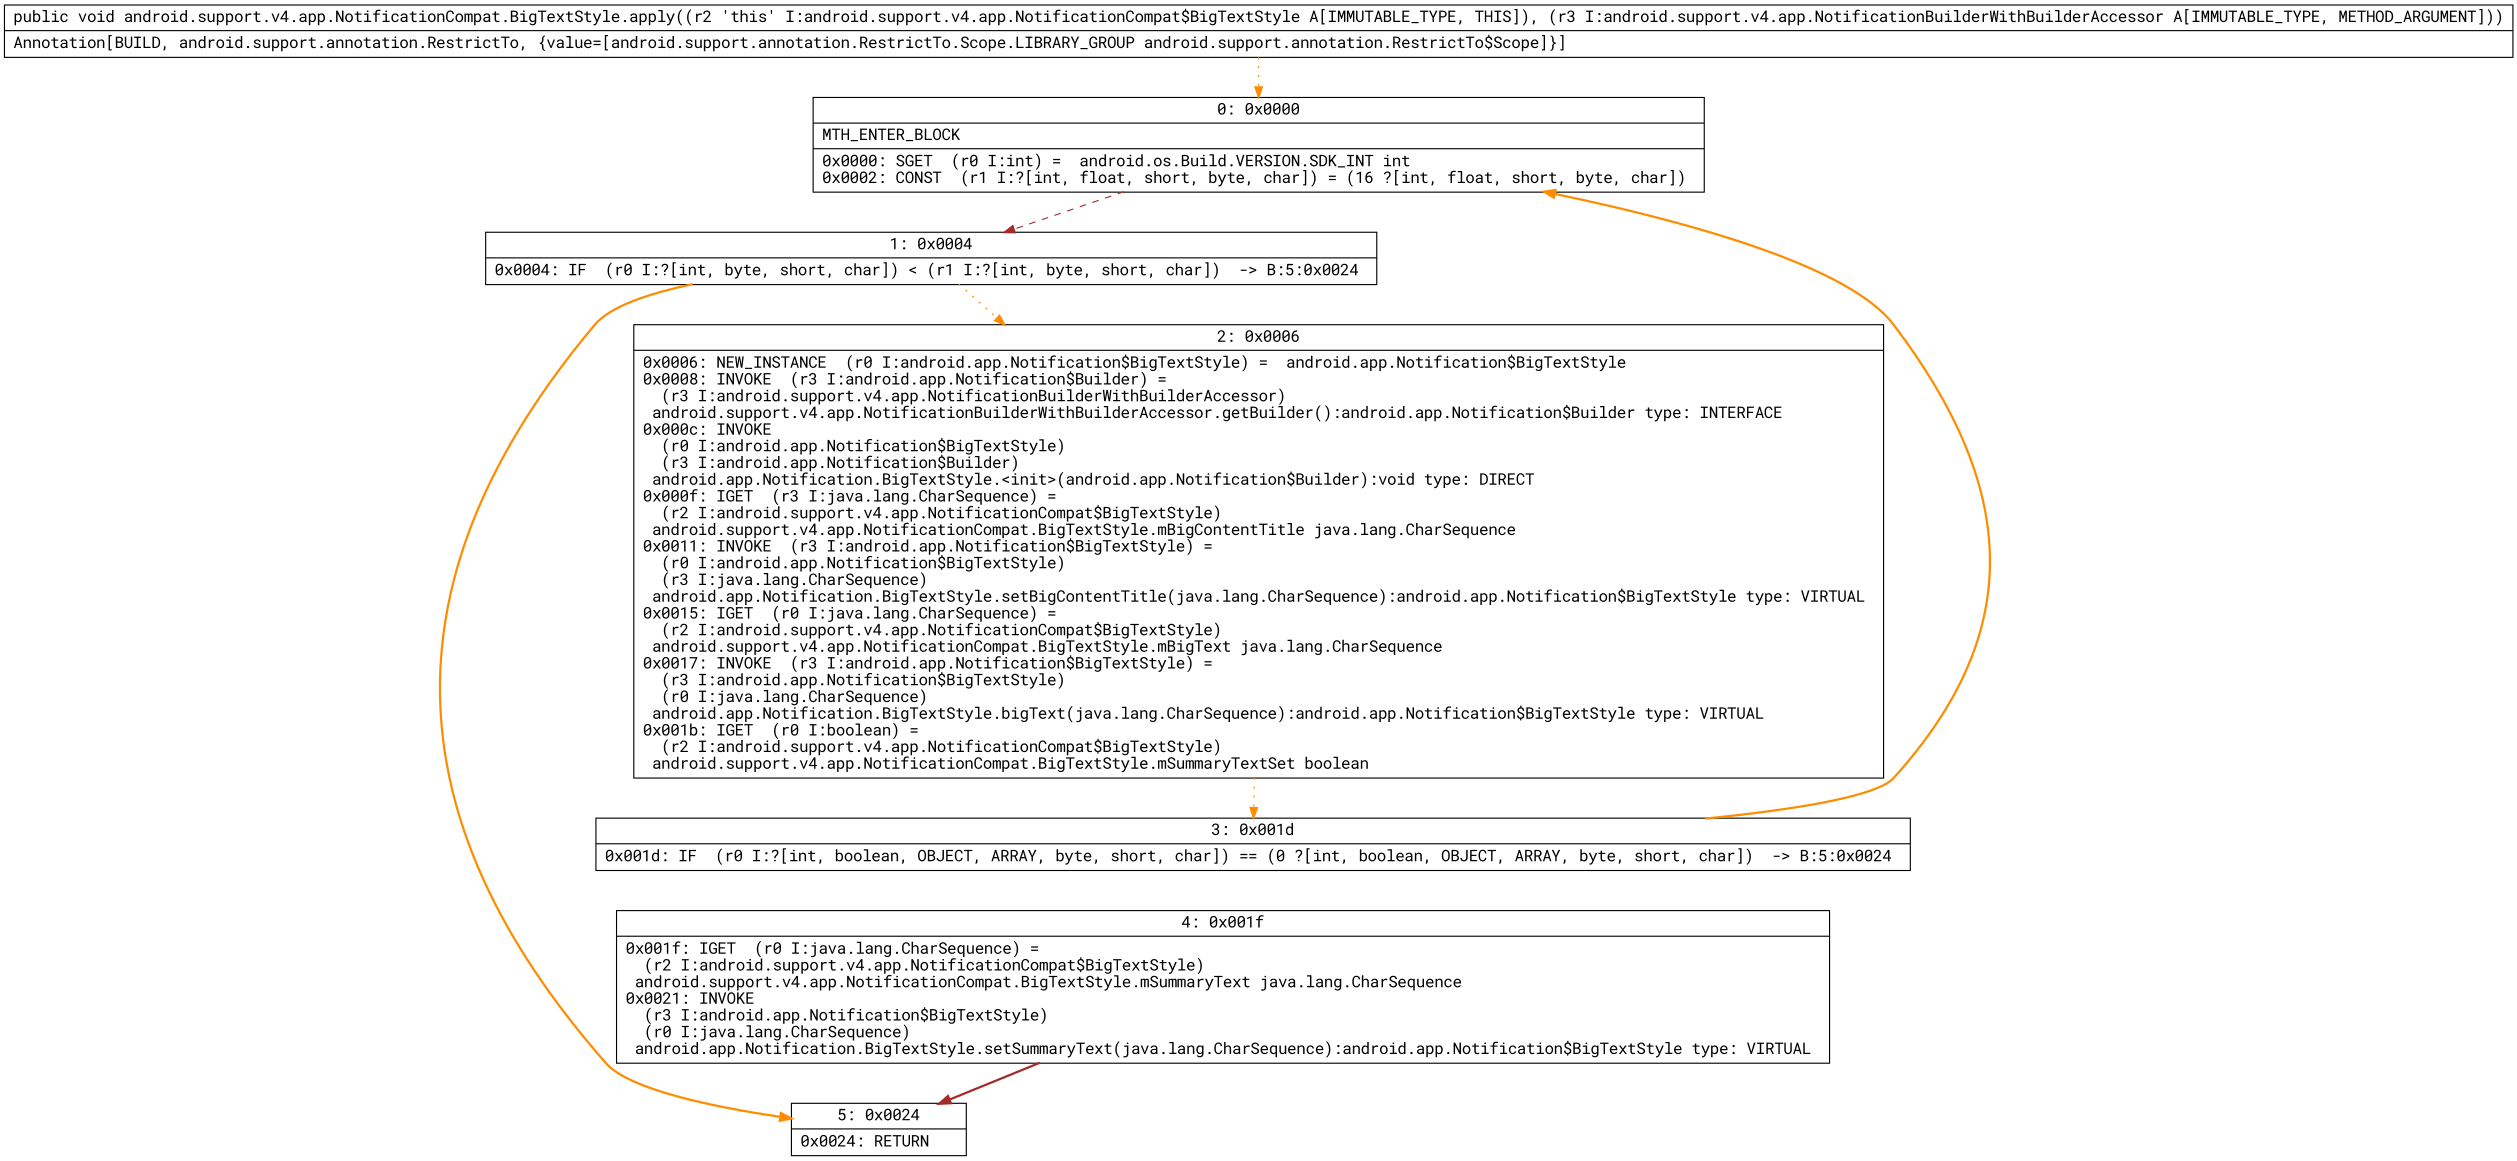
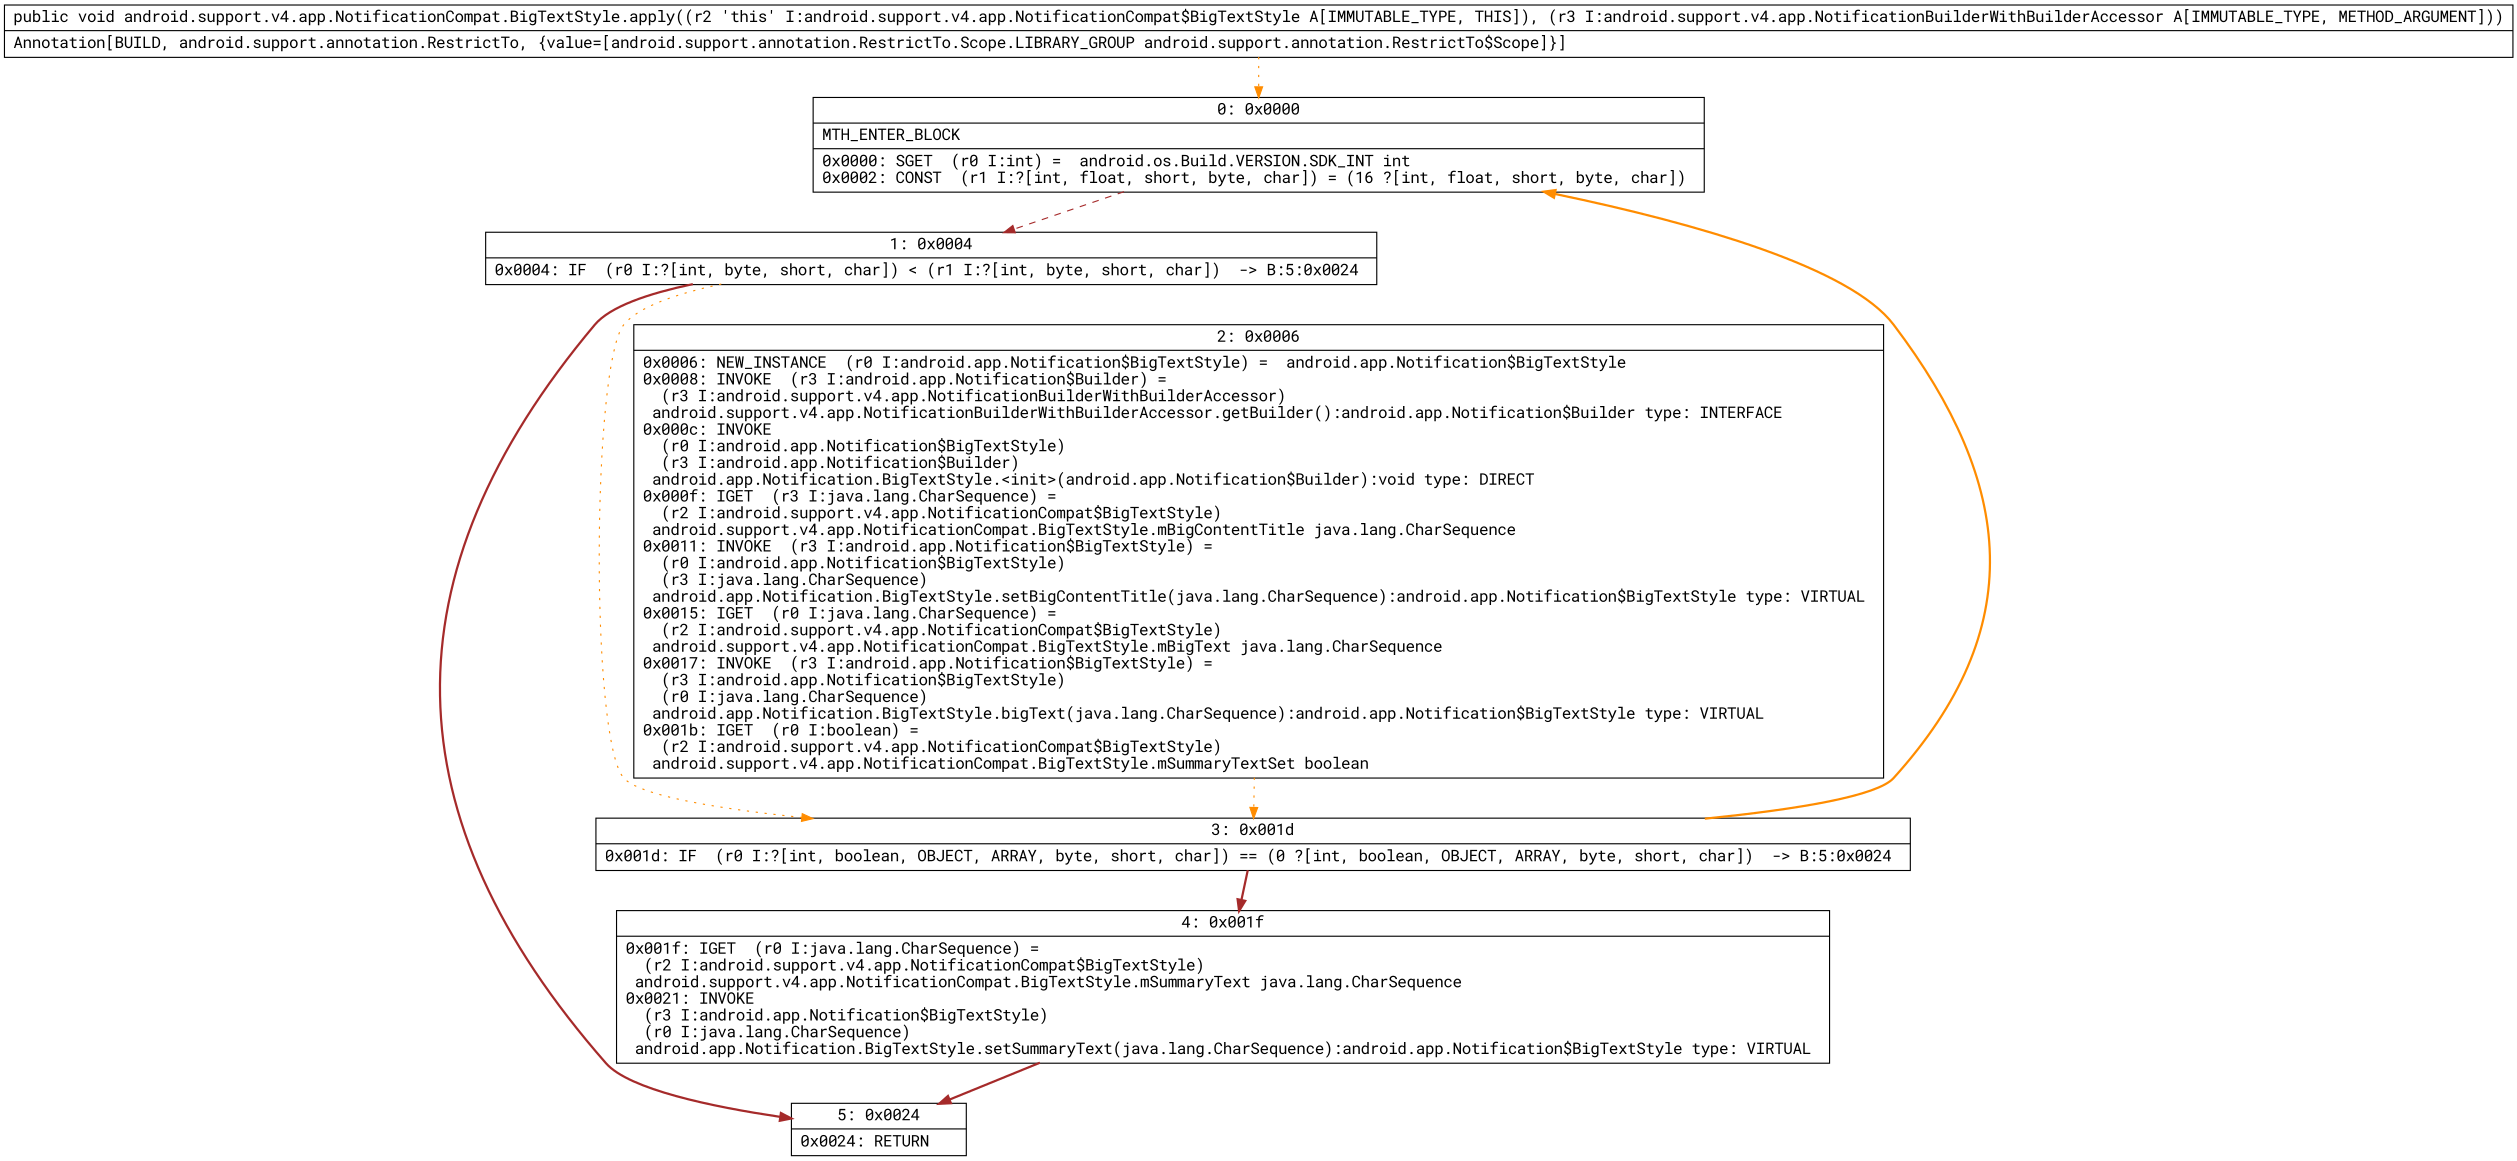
edge "1: 0x0004" -> "2: 0x0006": now "1: 0x0004" -> "3: 0x001d"
edge "1: 0x0004" -> "5: 0x0024": color darkorange -> brown
edge "3: 0x001d" -> "4: 0x001f": added
